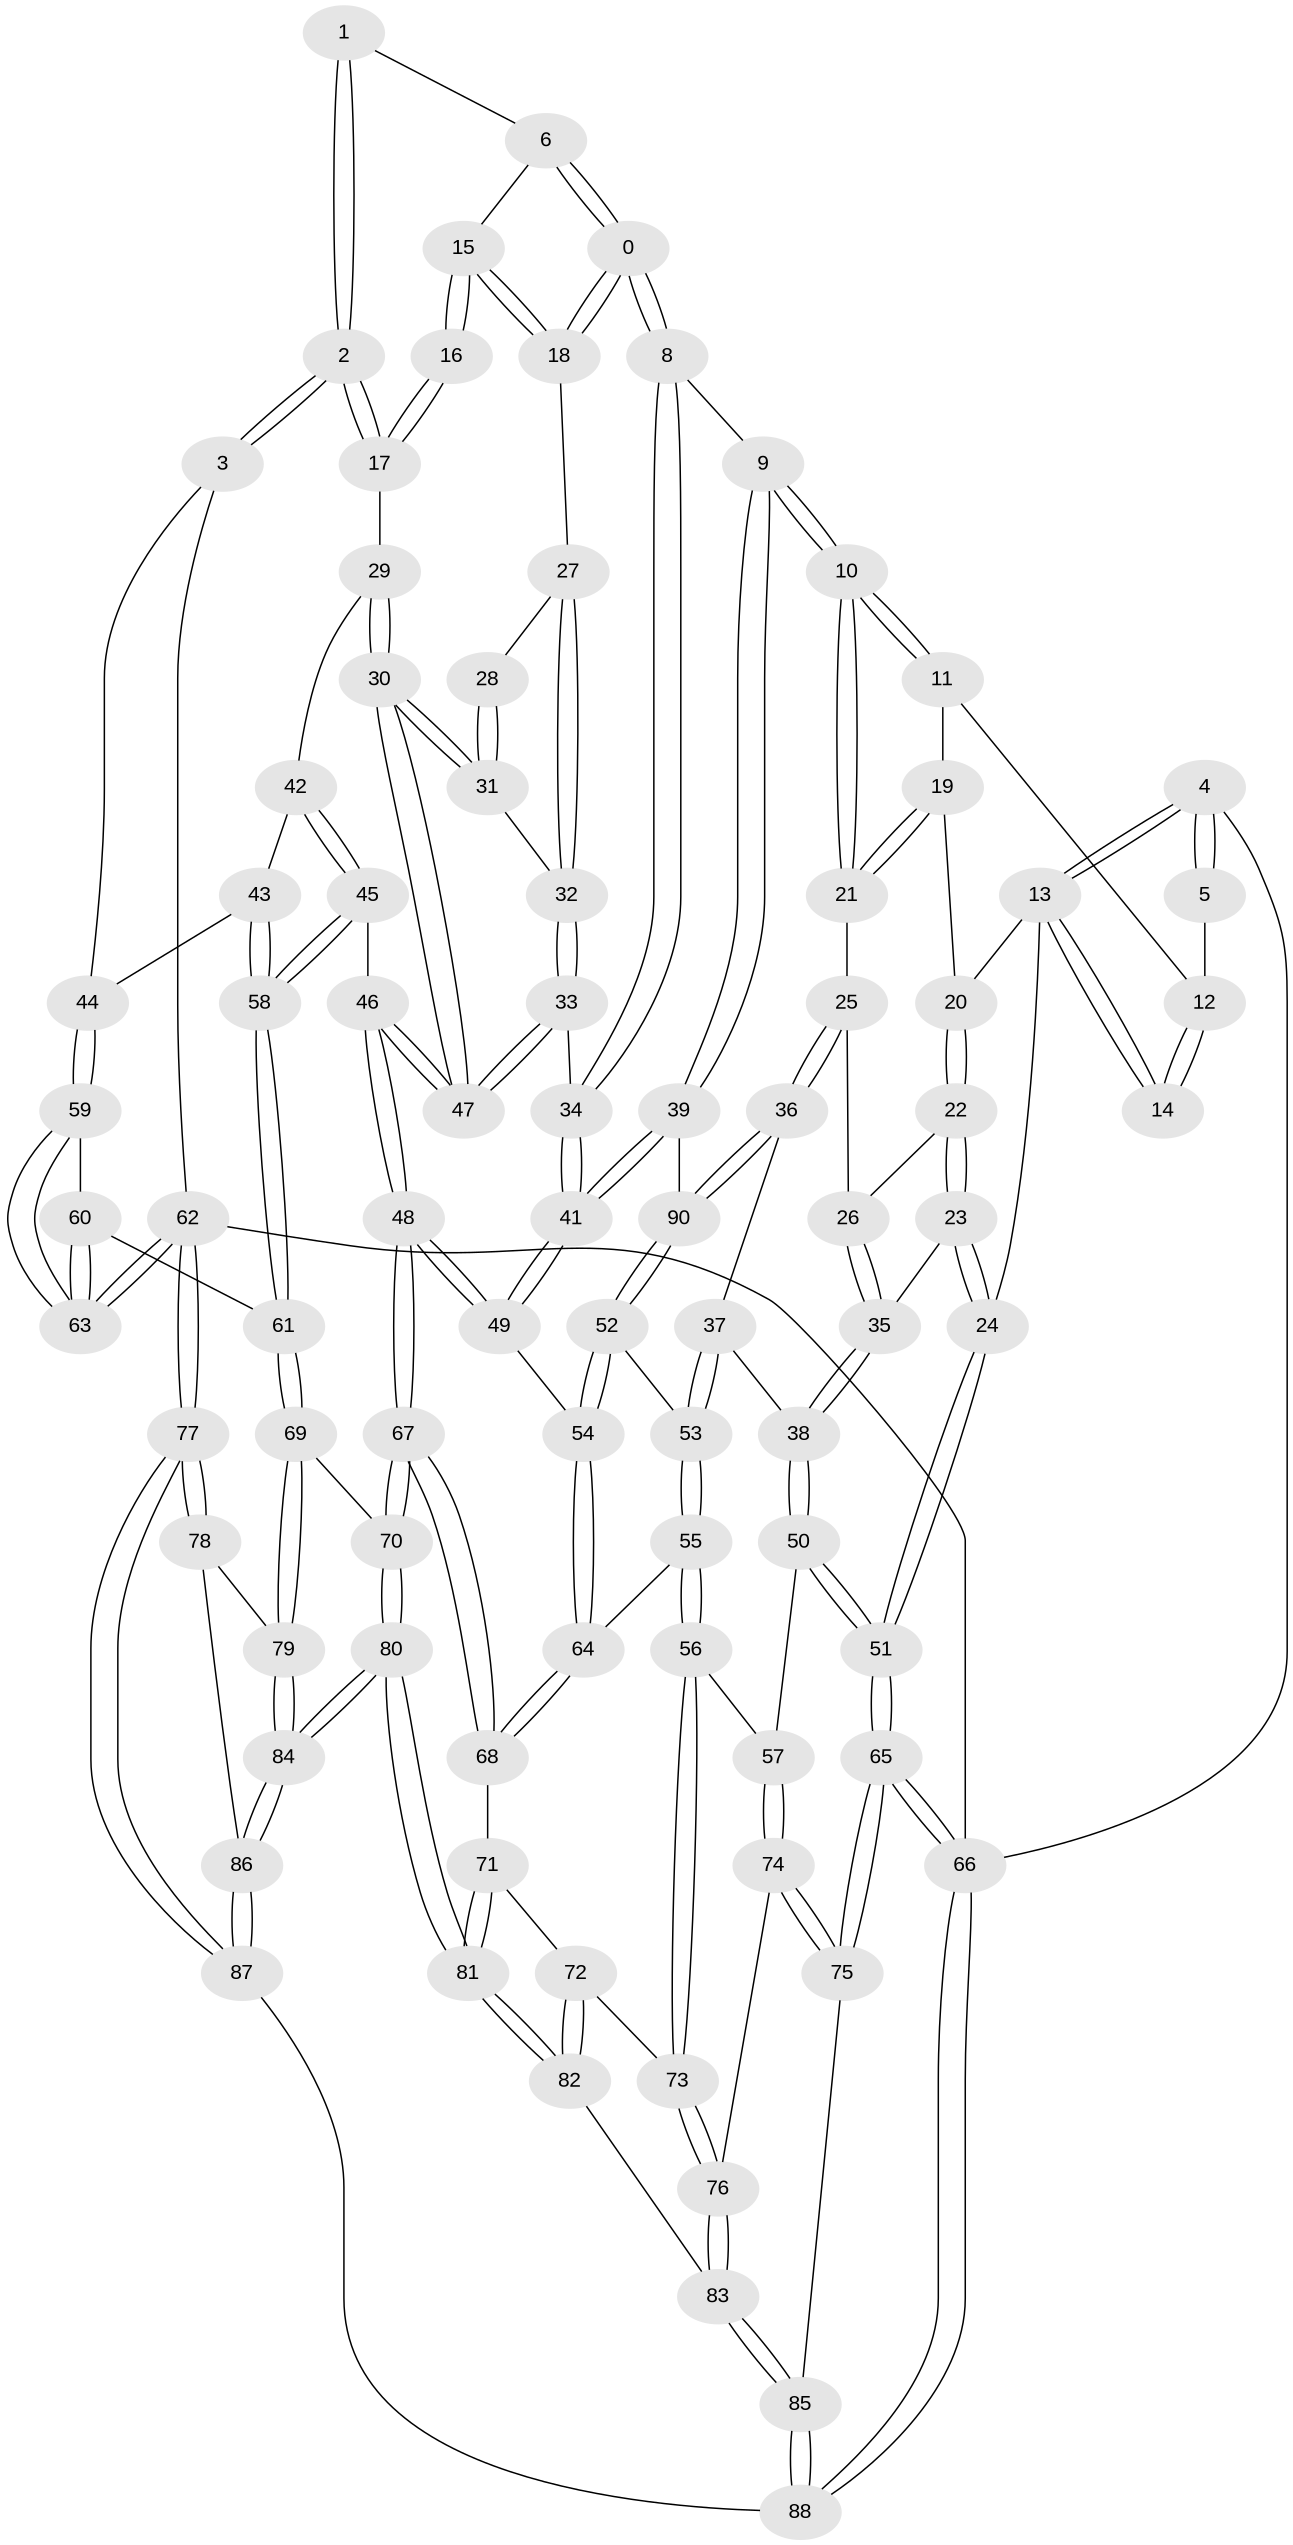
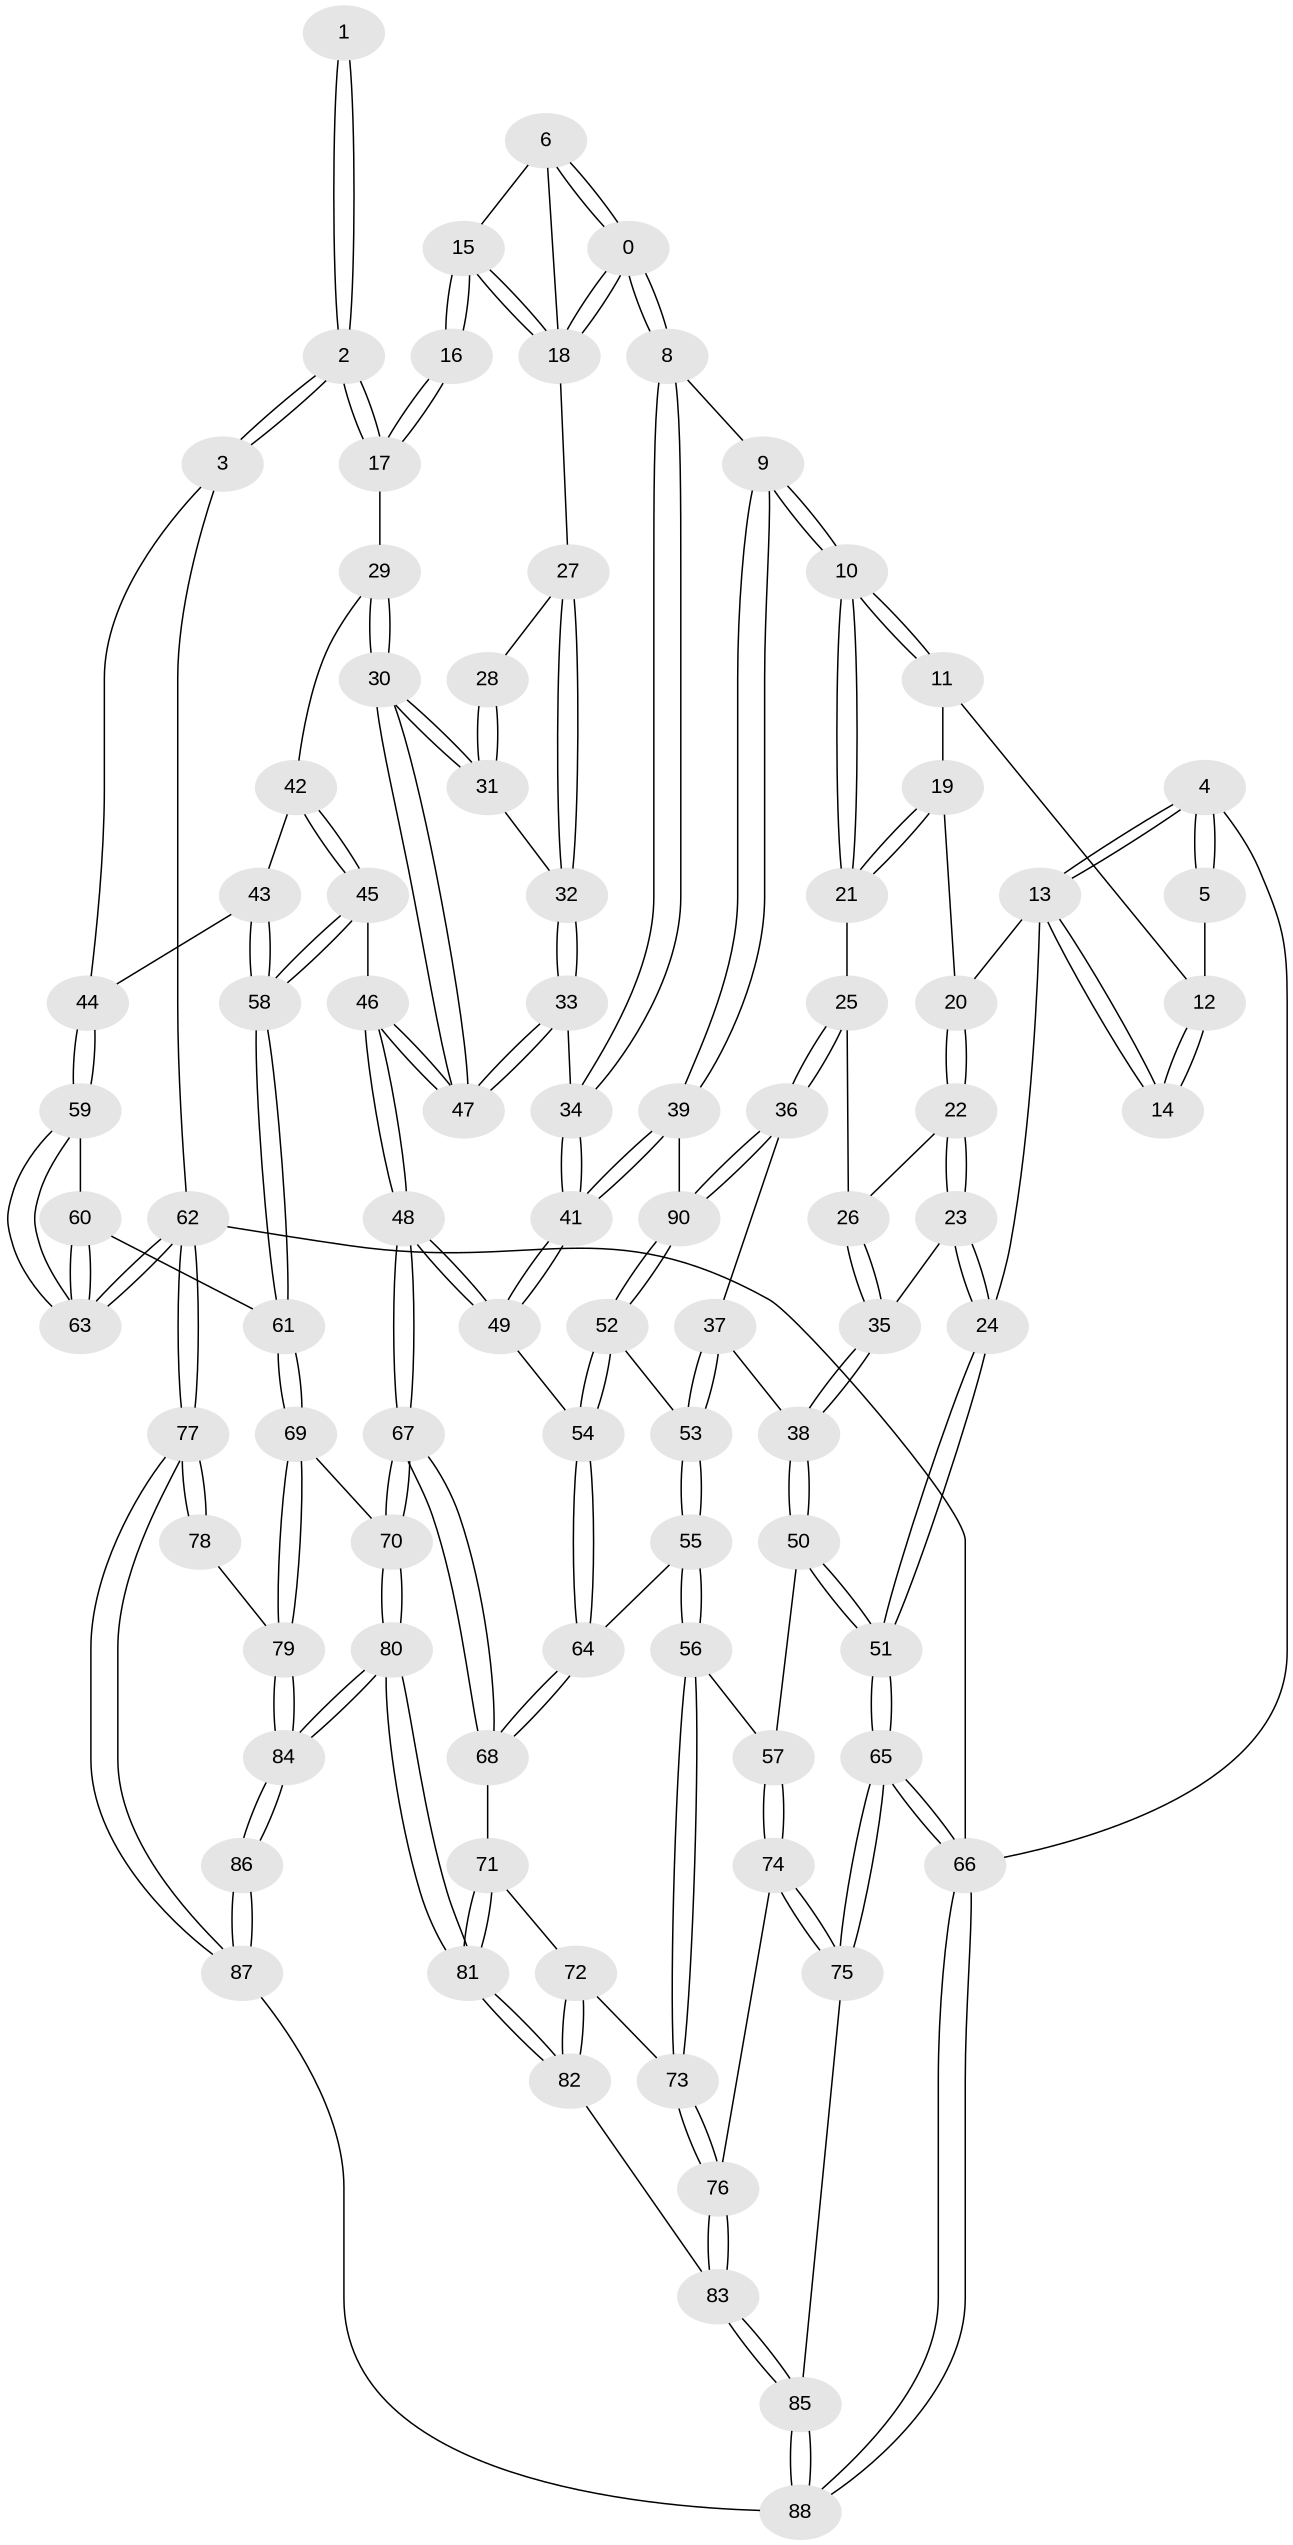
edge "1" -- "6": now "18" -- "6"
edge "78" -- "86": removed
